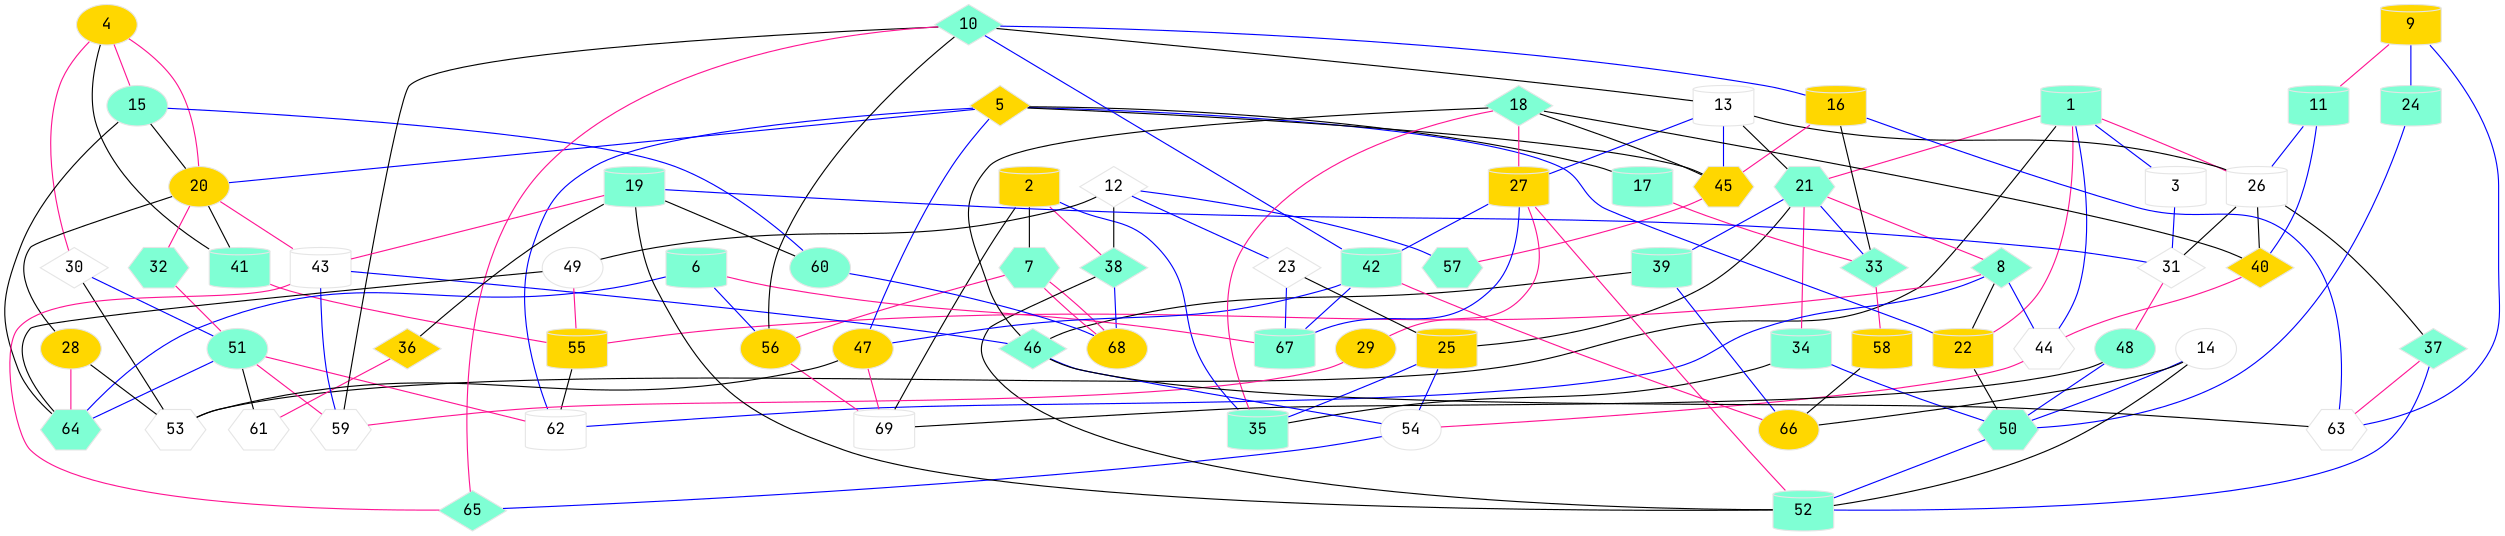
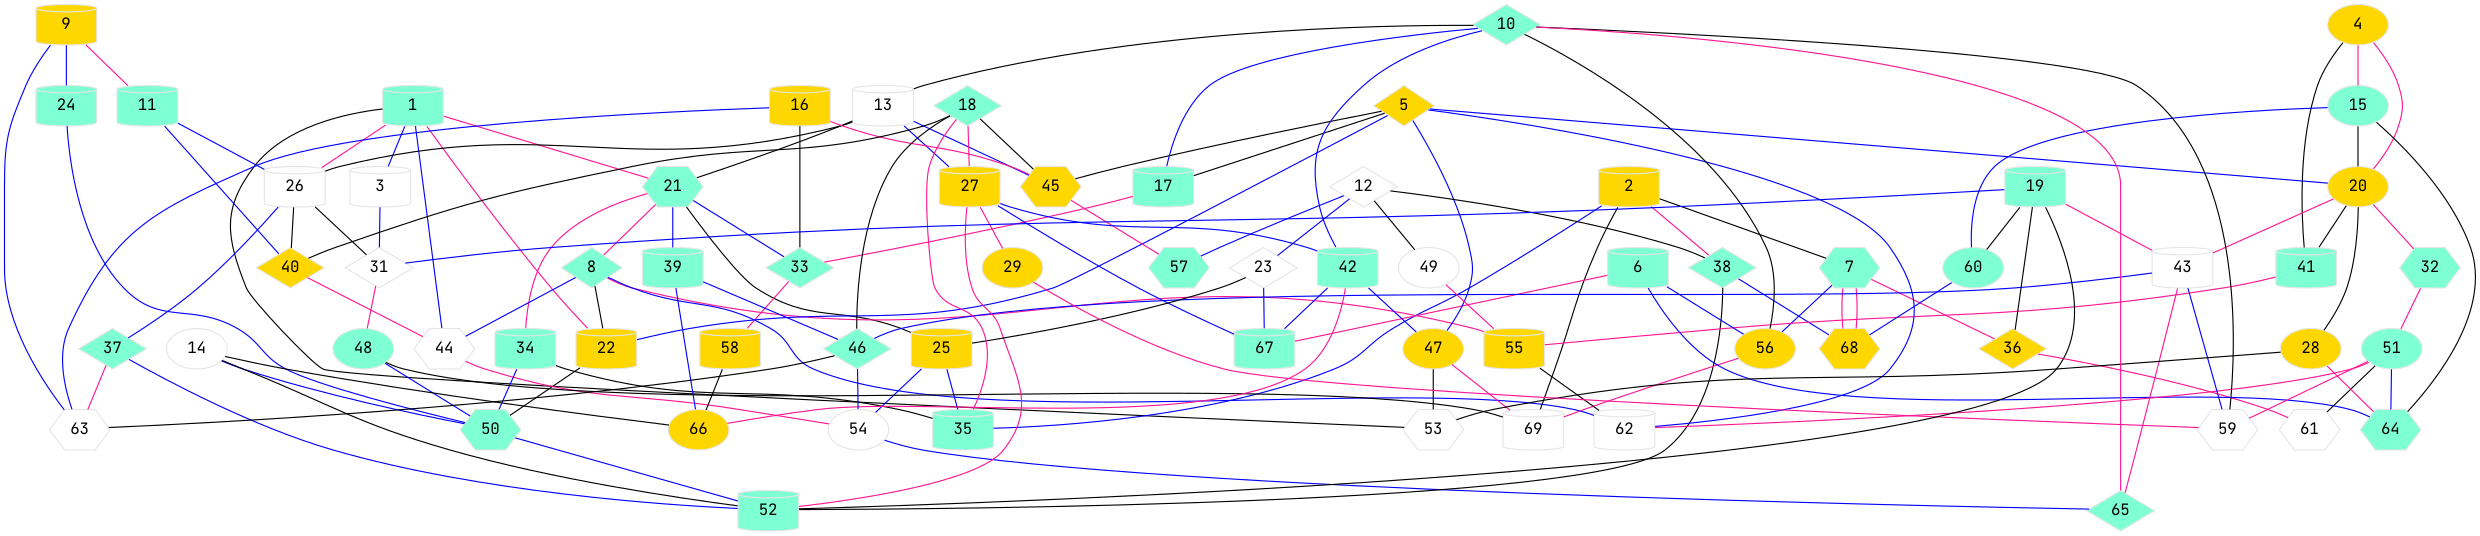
edge "10" -- "16": now "10" -- "17"
edge "26" -- "37": color black -> blue
node "30": removed
edge "39" -- "46": color black -> blue
edge "7" -- "56": color deeppink -> blue
edge "49" -- "64": removed
edge "7" -- "36": added
node "68": shape ellipse -> hexagon
